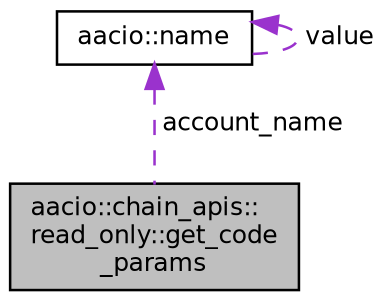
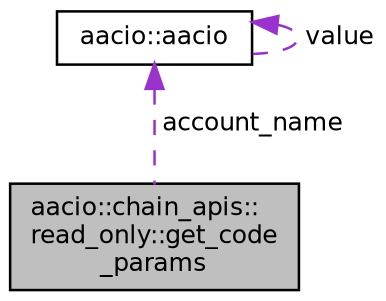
node "aacio::name": label "aacio::name" -> "aacio::aacio"
